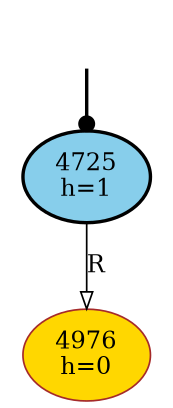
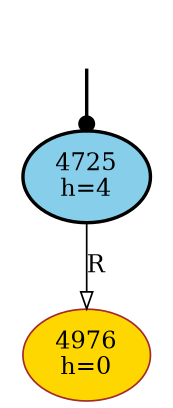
node "4725 h=1": label "4725 h=1" -> "4725 h=4"
